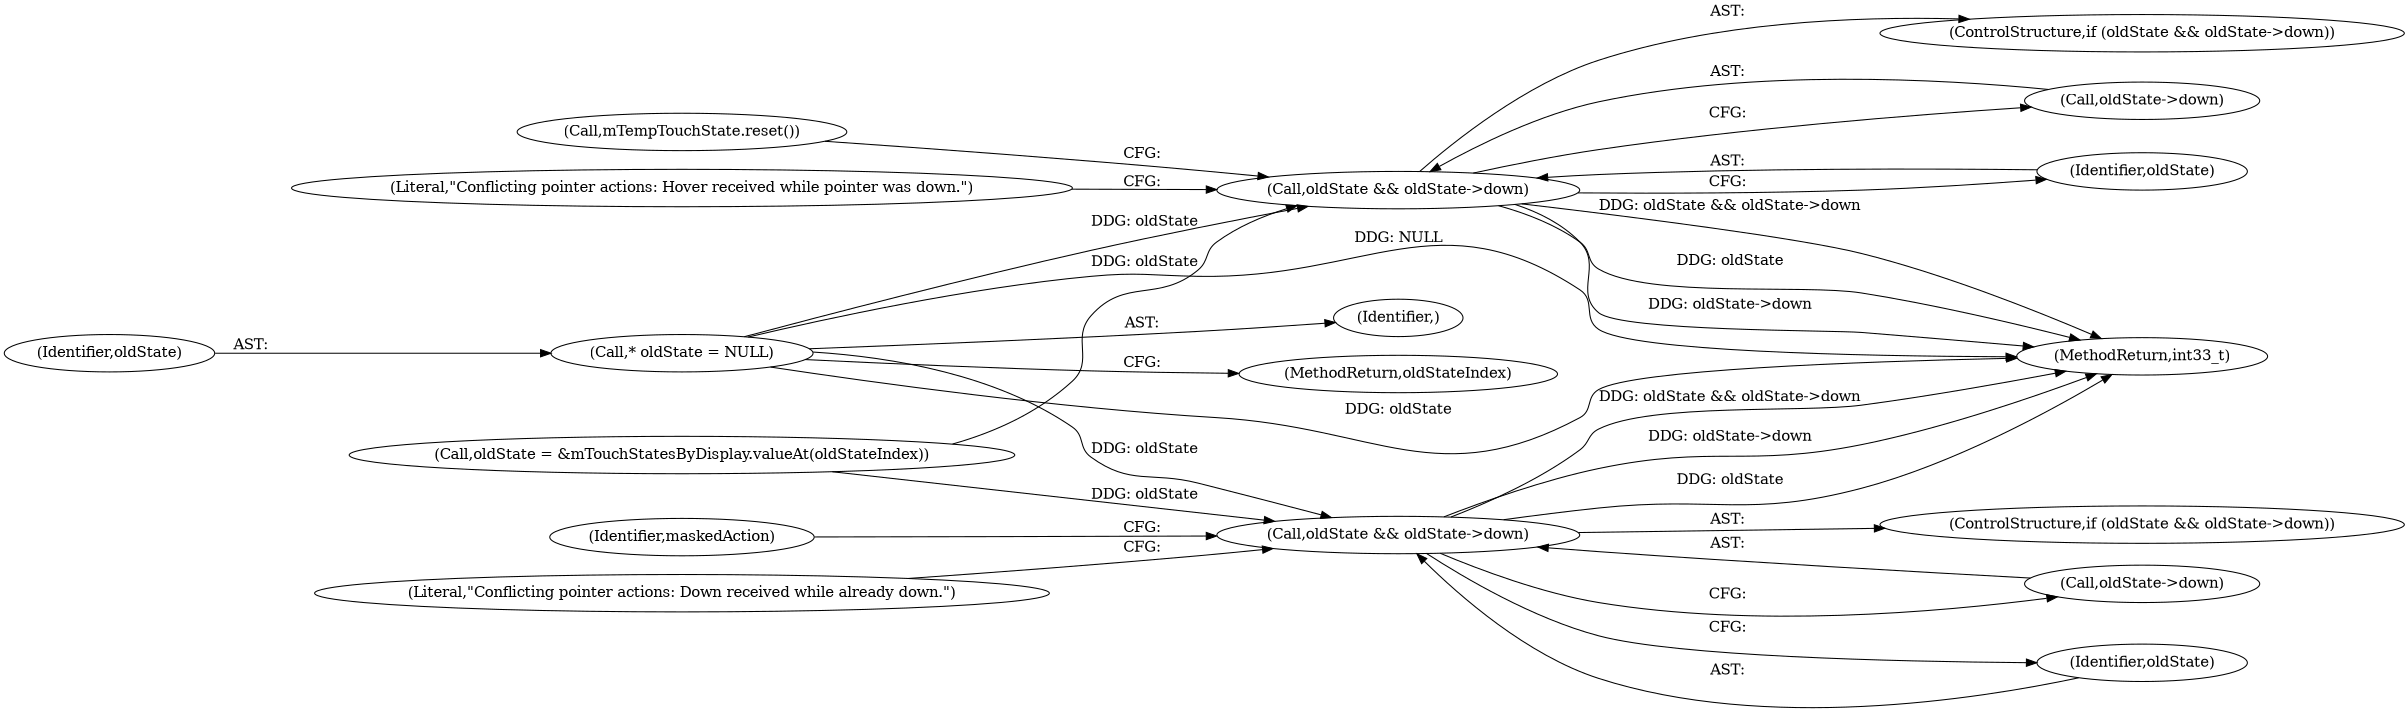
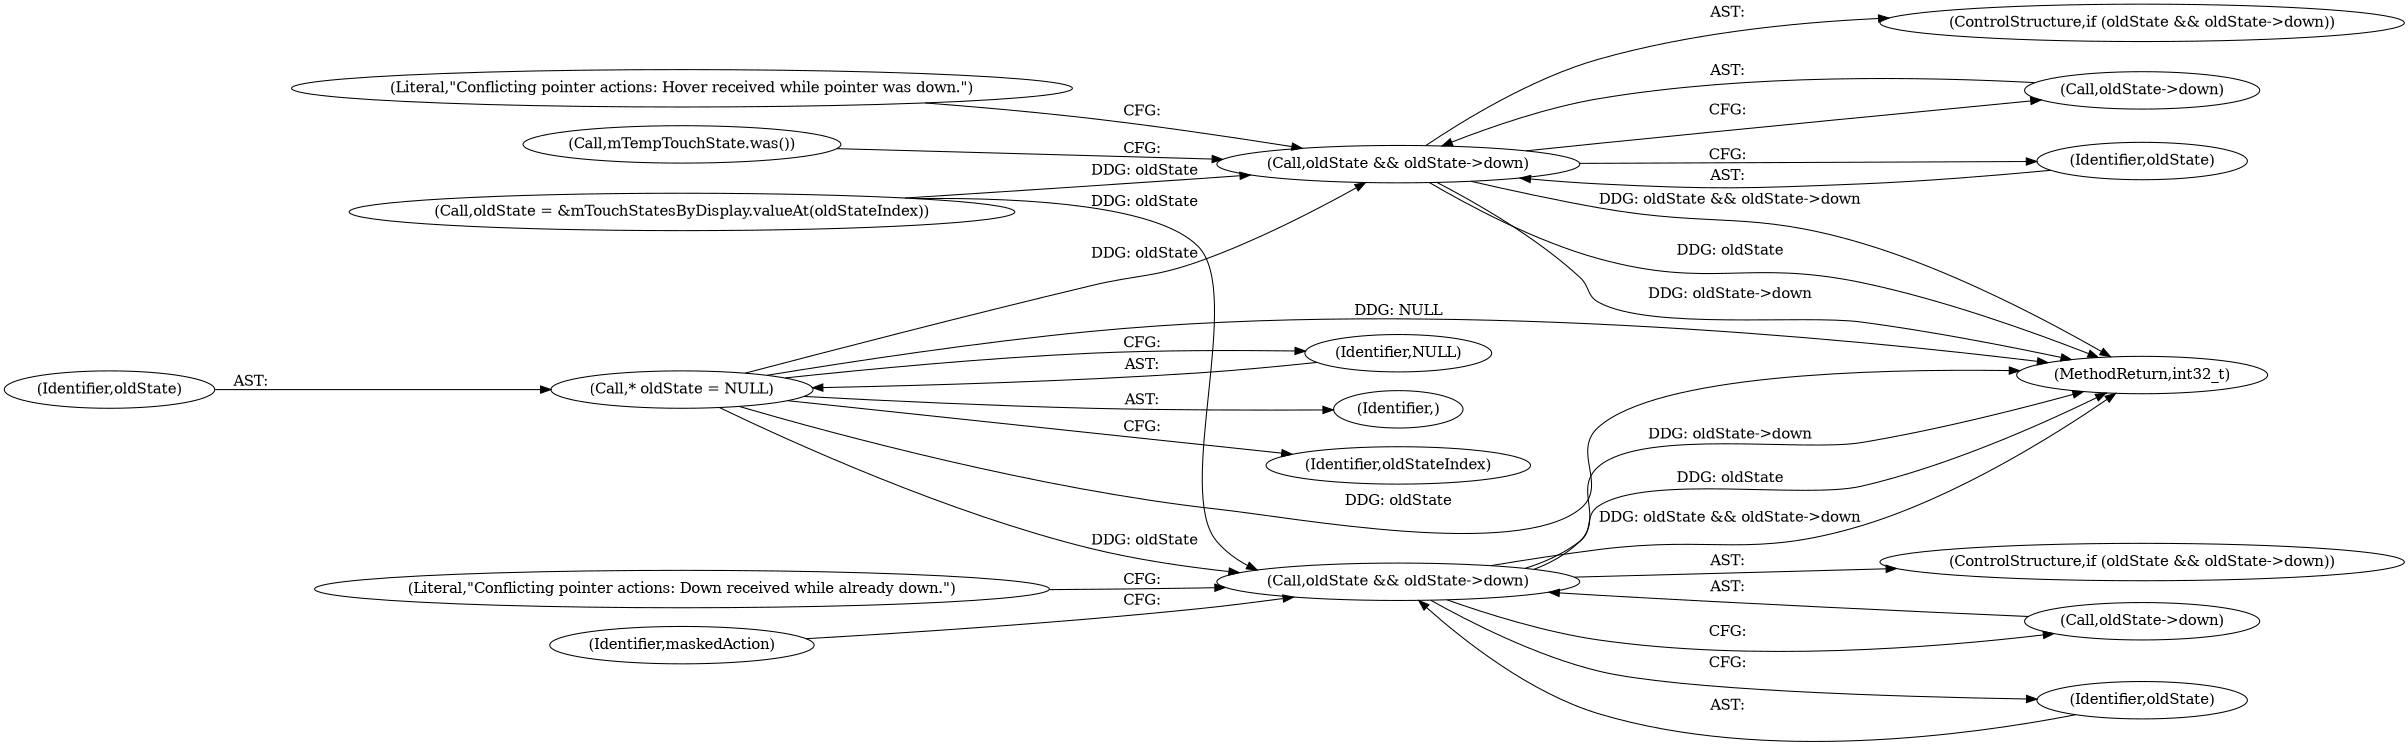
node "(Call,mTempTouchState.reset())": label "(Call,mTempTouchState.reset())" -> "(Call,mTempTouchState.was())"
node "(Identifier,NULL)": added
node "(MethodReturn,int33_t)": label "(MethodReturn,int33_t)" -> "(MethodReturn,int32_t)"
node "(MethodReturn,oldStateIndex)": label "(MethodReturn,oldStateIndex)" -> "(Identifier,oldStateIndex)"
